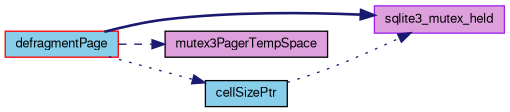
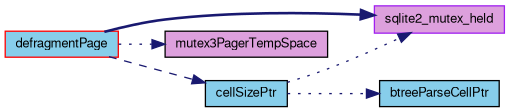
node "sqlite3_mutex_held": label "sqlite3_mutex_held" -> "sqlite2_mutex_held"
edge "defragmentPage" -> "mutex3PagerTempSpace": style dashed -> dotted
edge "defragmentPage" -> "cellSizePtr": style dotted -> dashed
node "btreeParseCellPtr": added
